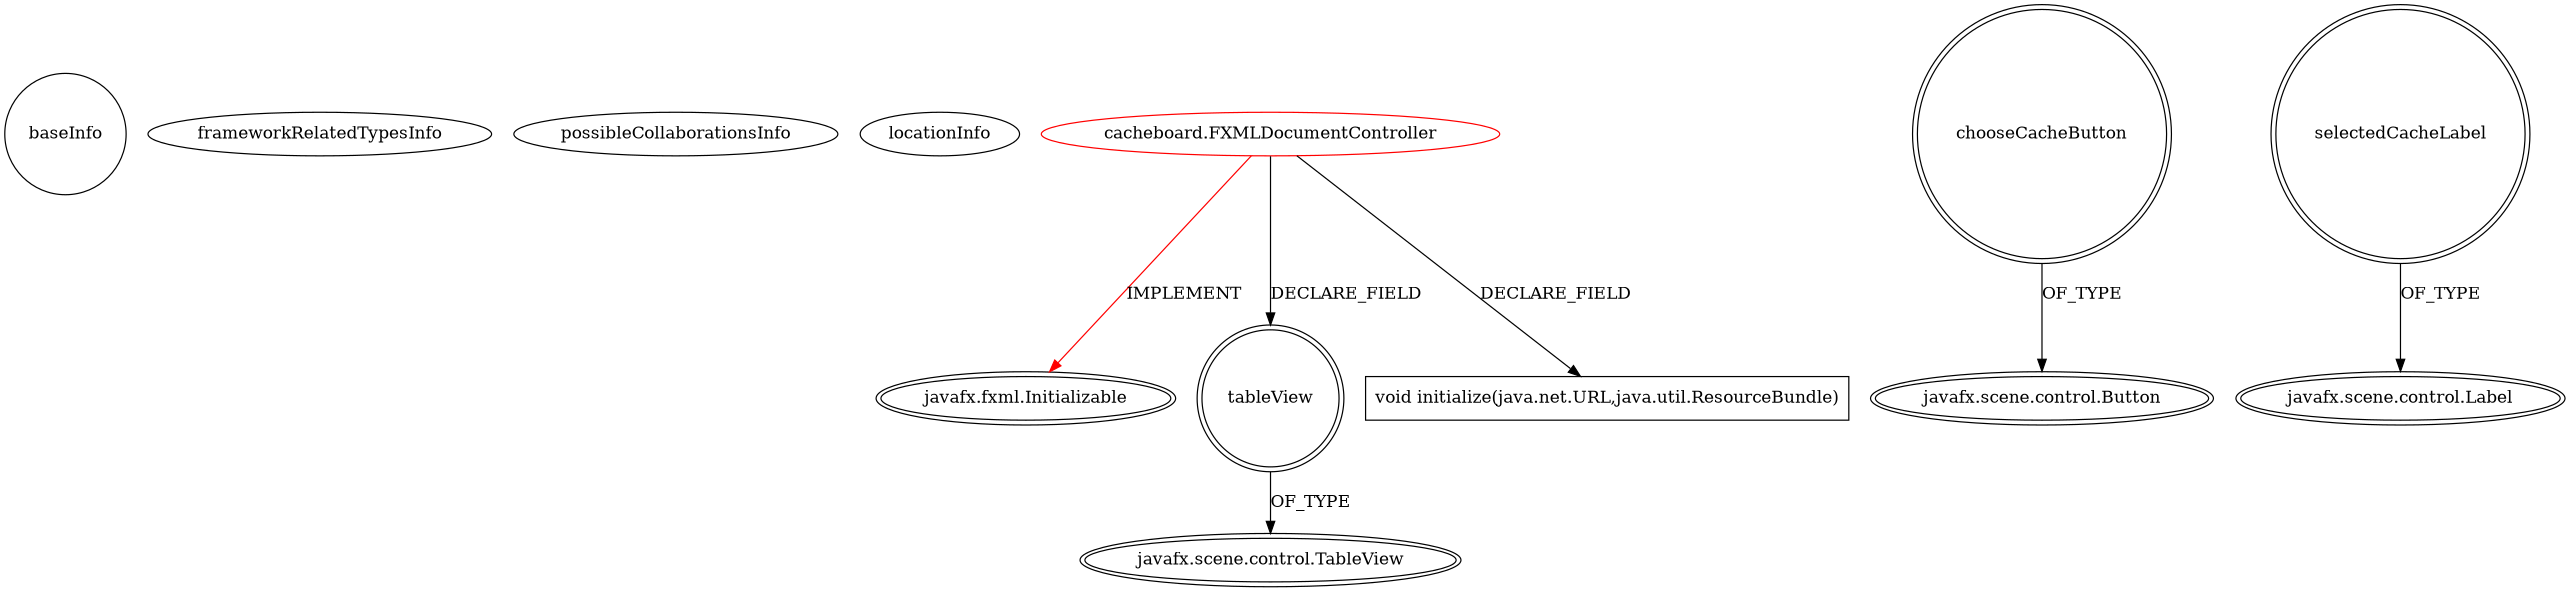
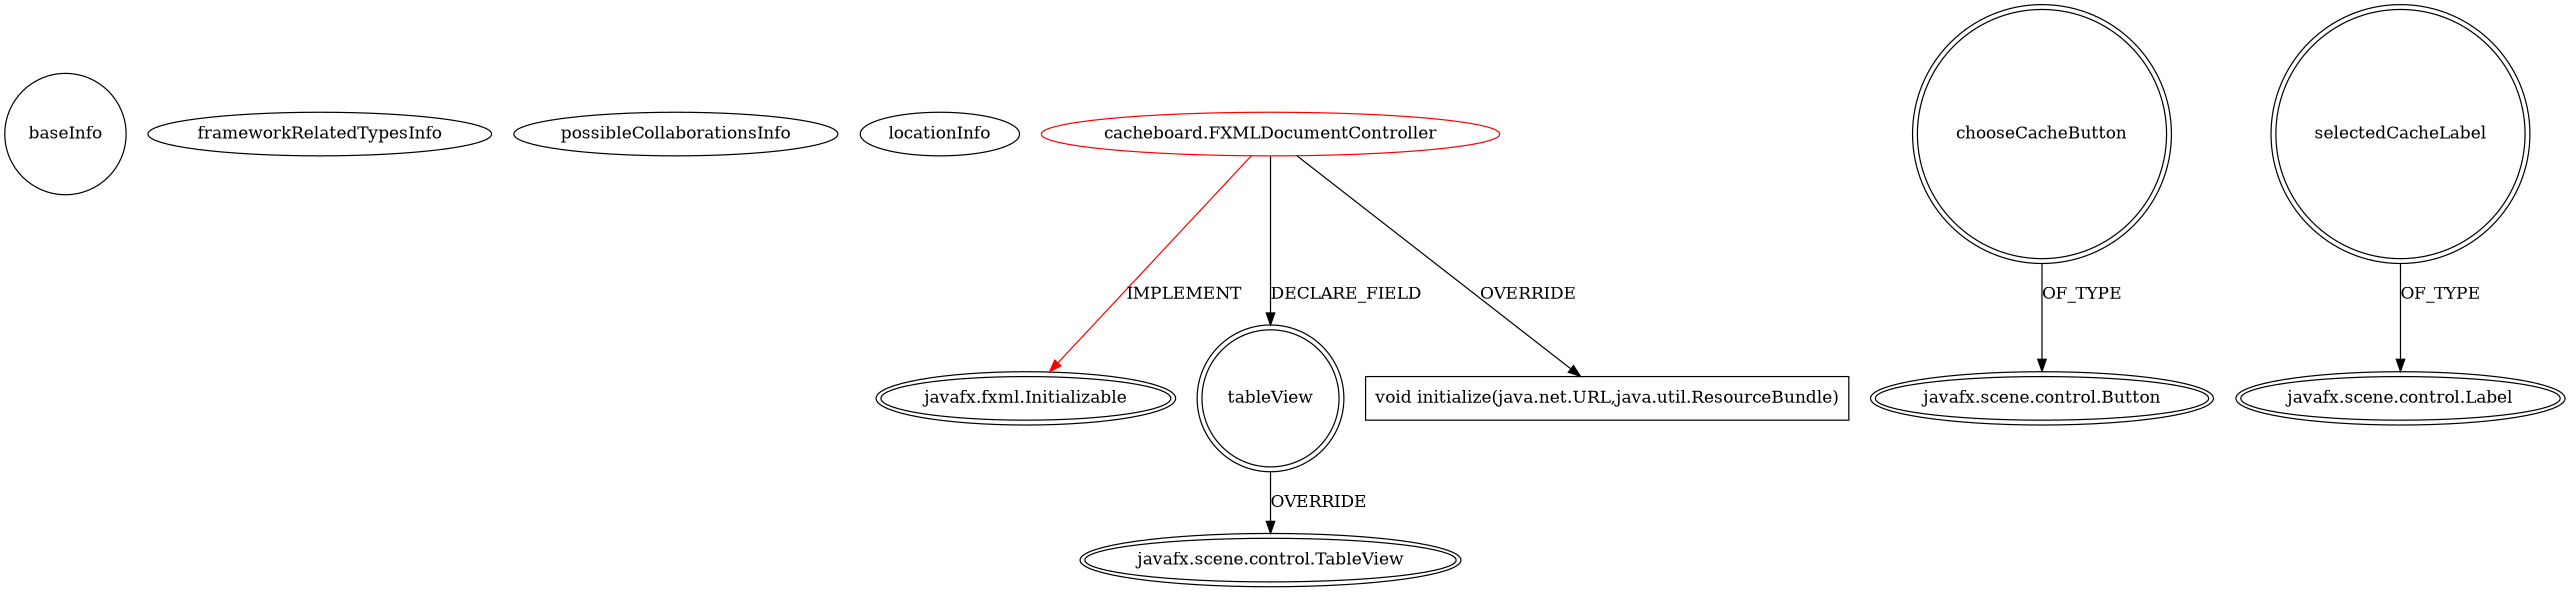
edge "cacheboard.FXMLDocumentController" -> "void initialize(java.net.URL,java.util.ResourceBundle)": label "DECLARE_FIELD" -> "OVERRIDE"
edge "tableView" -> "javafx.scene.control.TableView": label "OF_TYPE" -> "OVERRIDE"
